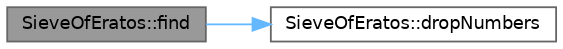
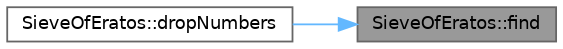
edge "SieveOfEratos::find" -> "SieveOfEratos::dropNumbers": reversed
